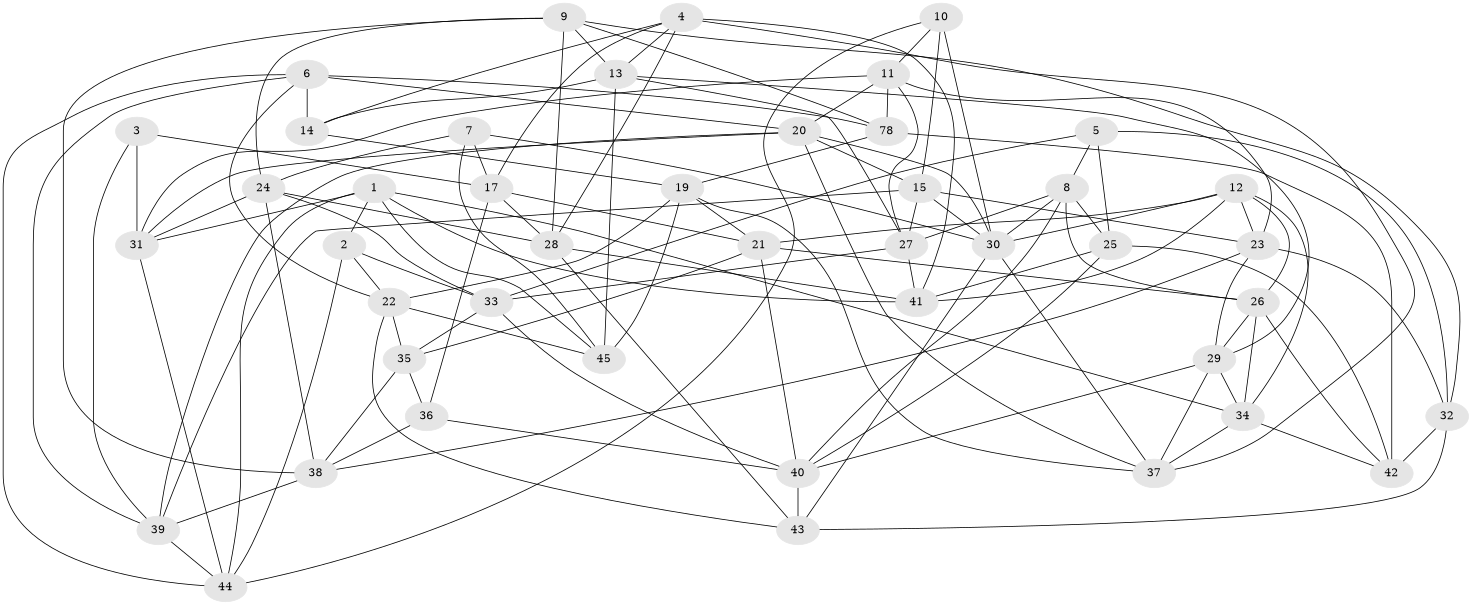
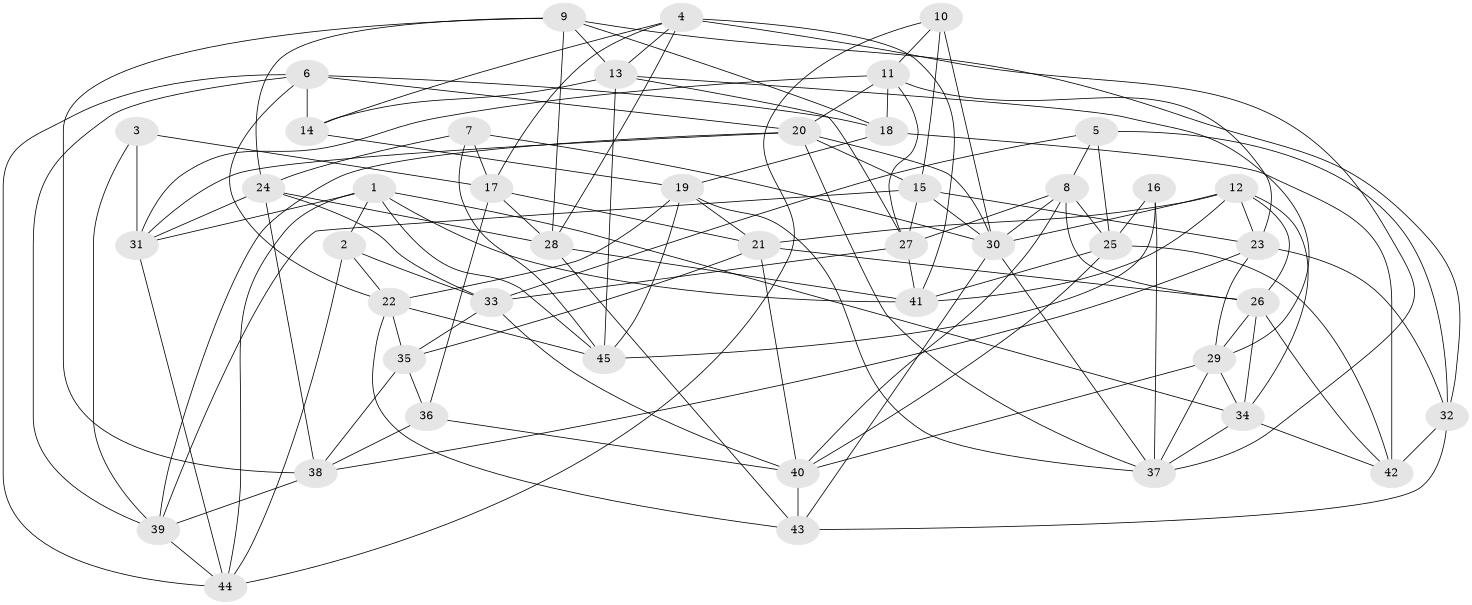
node "78": label "78" -> "18"
node "16": added
